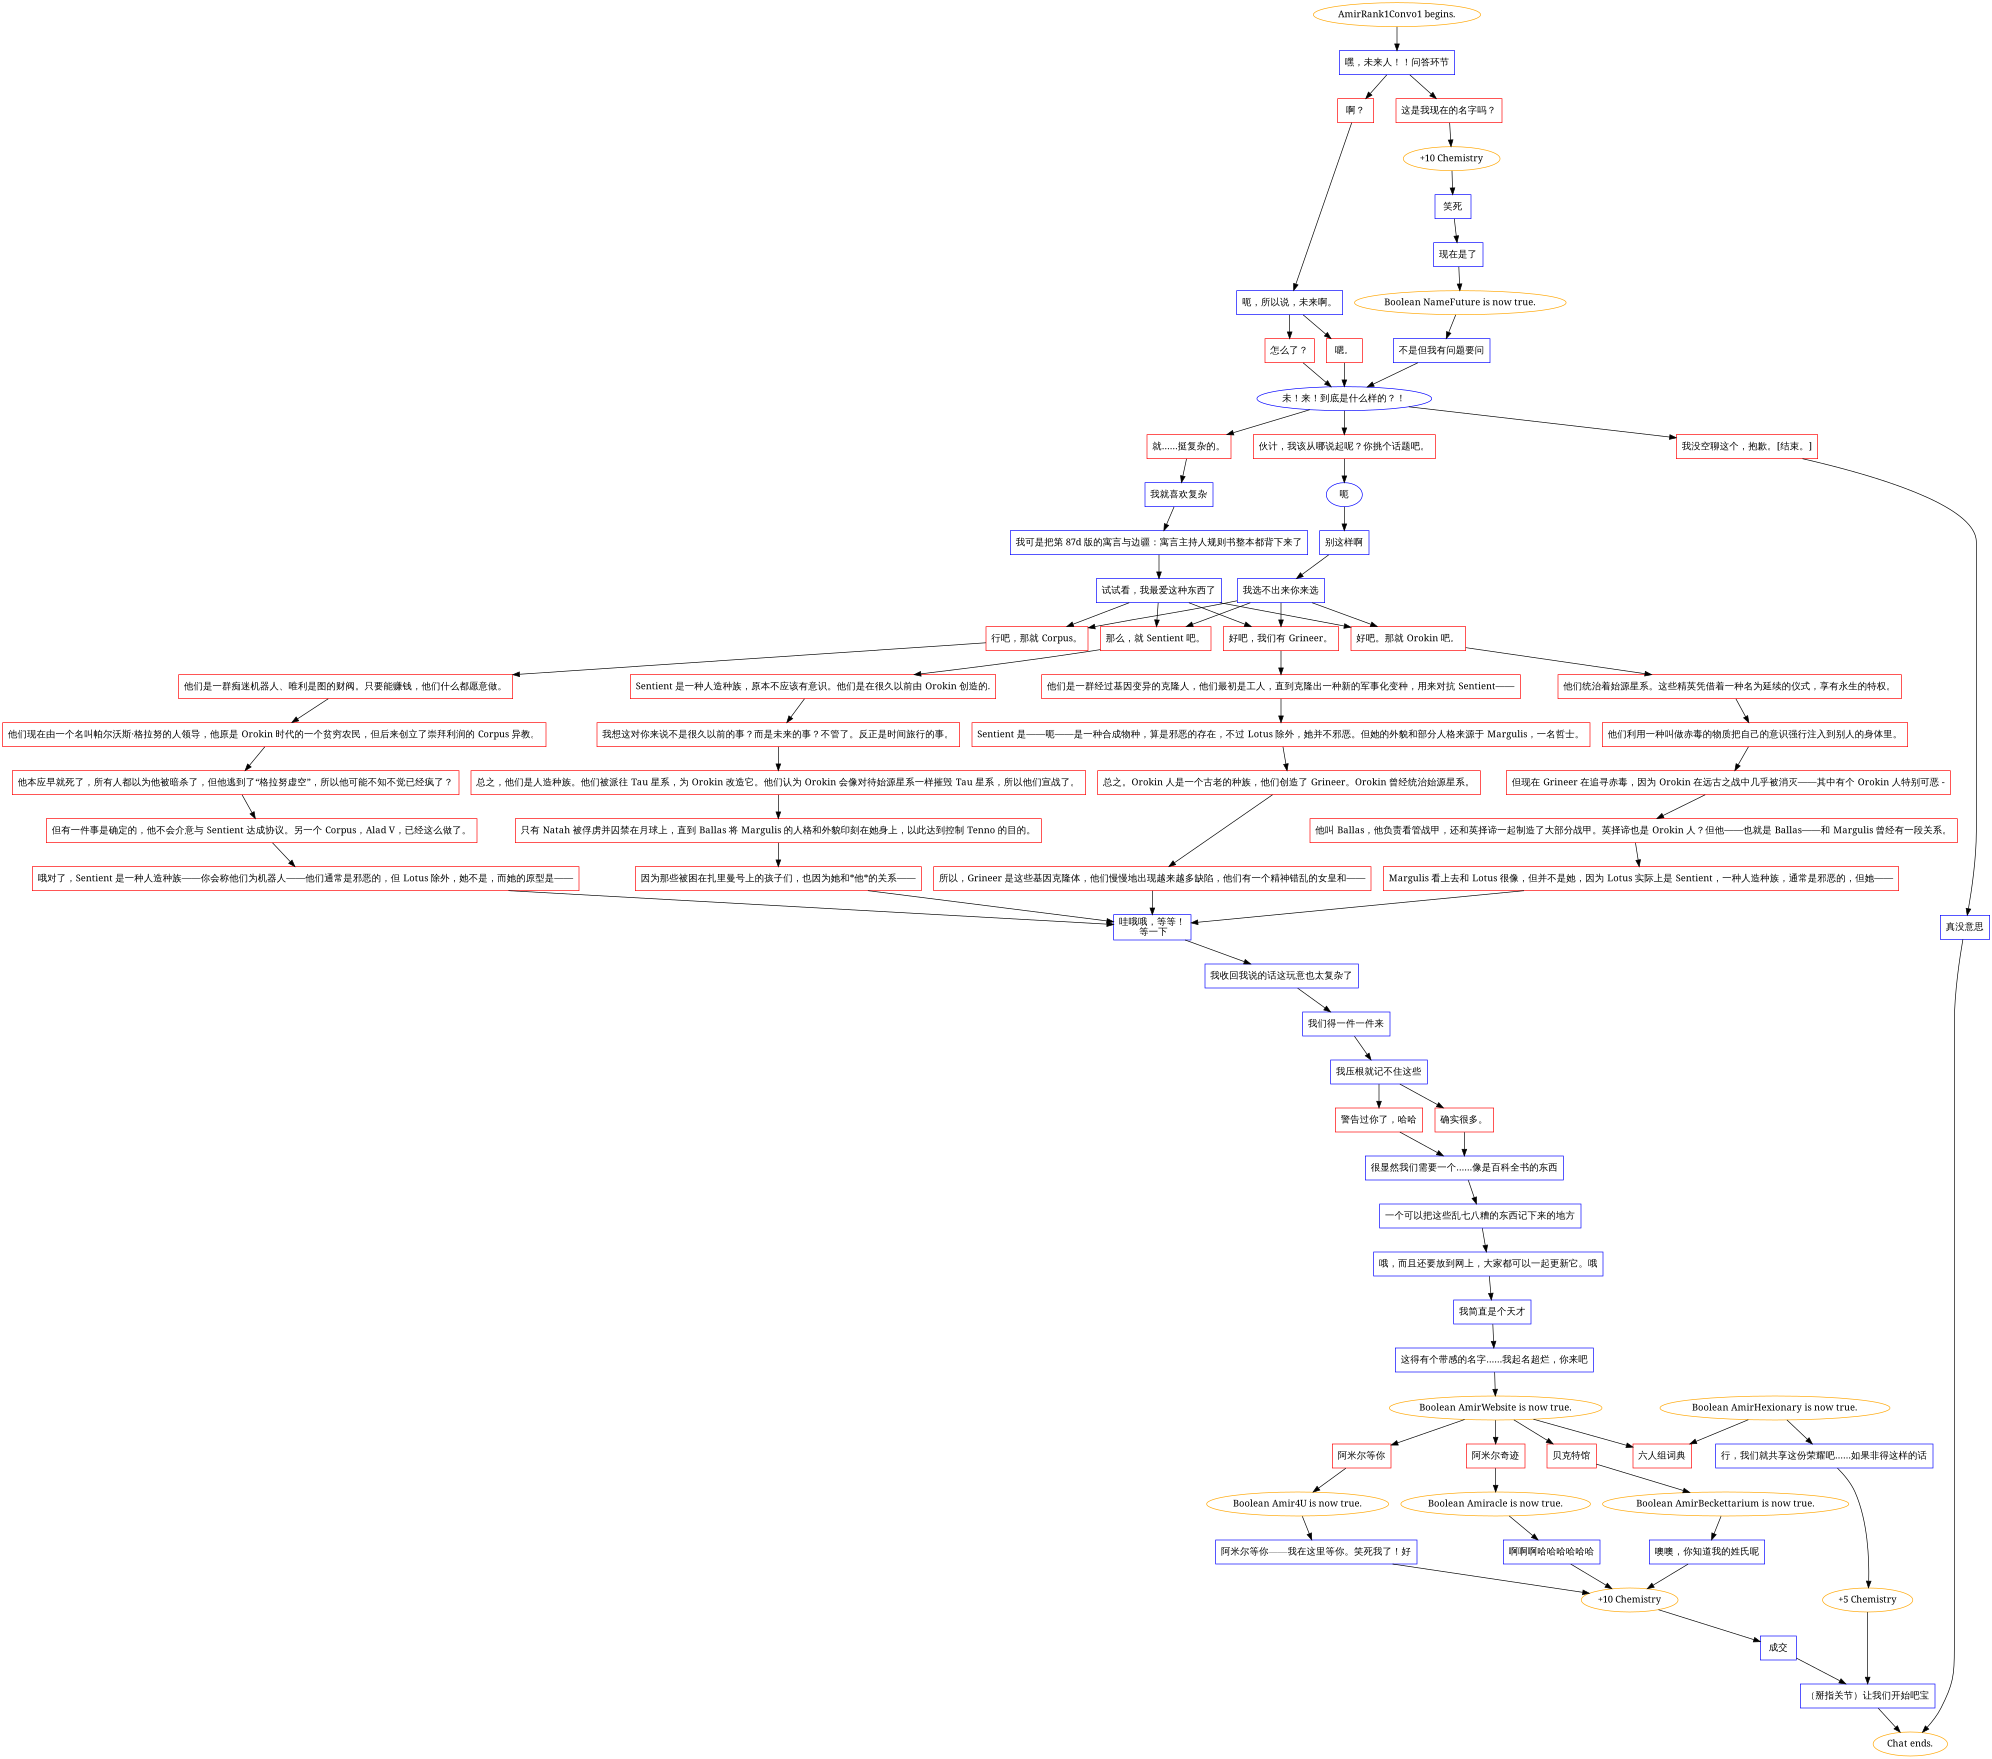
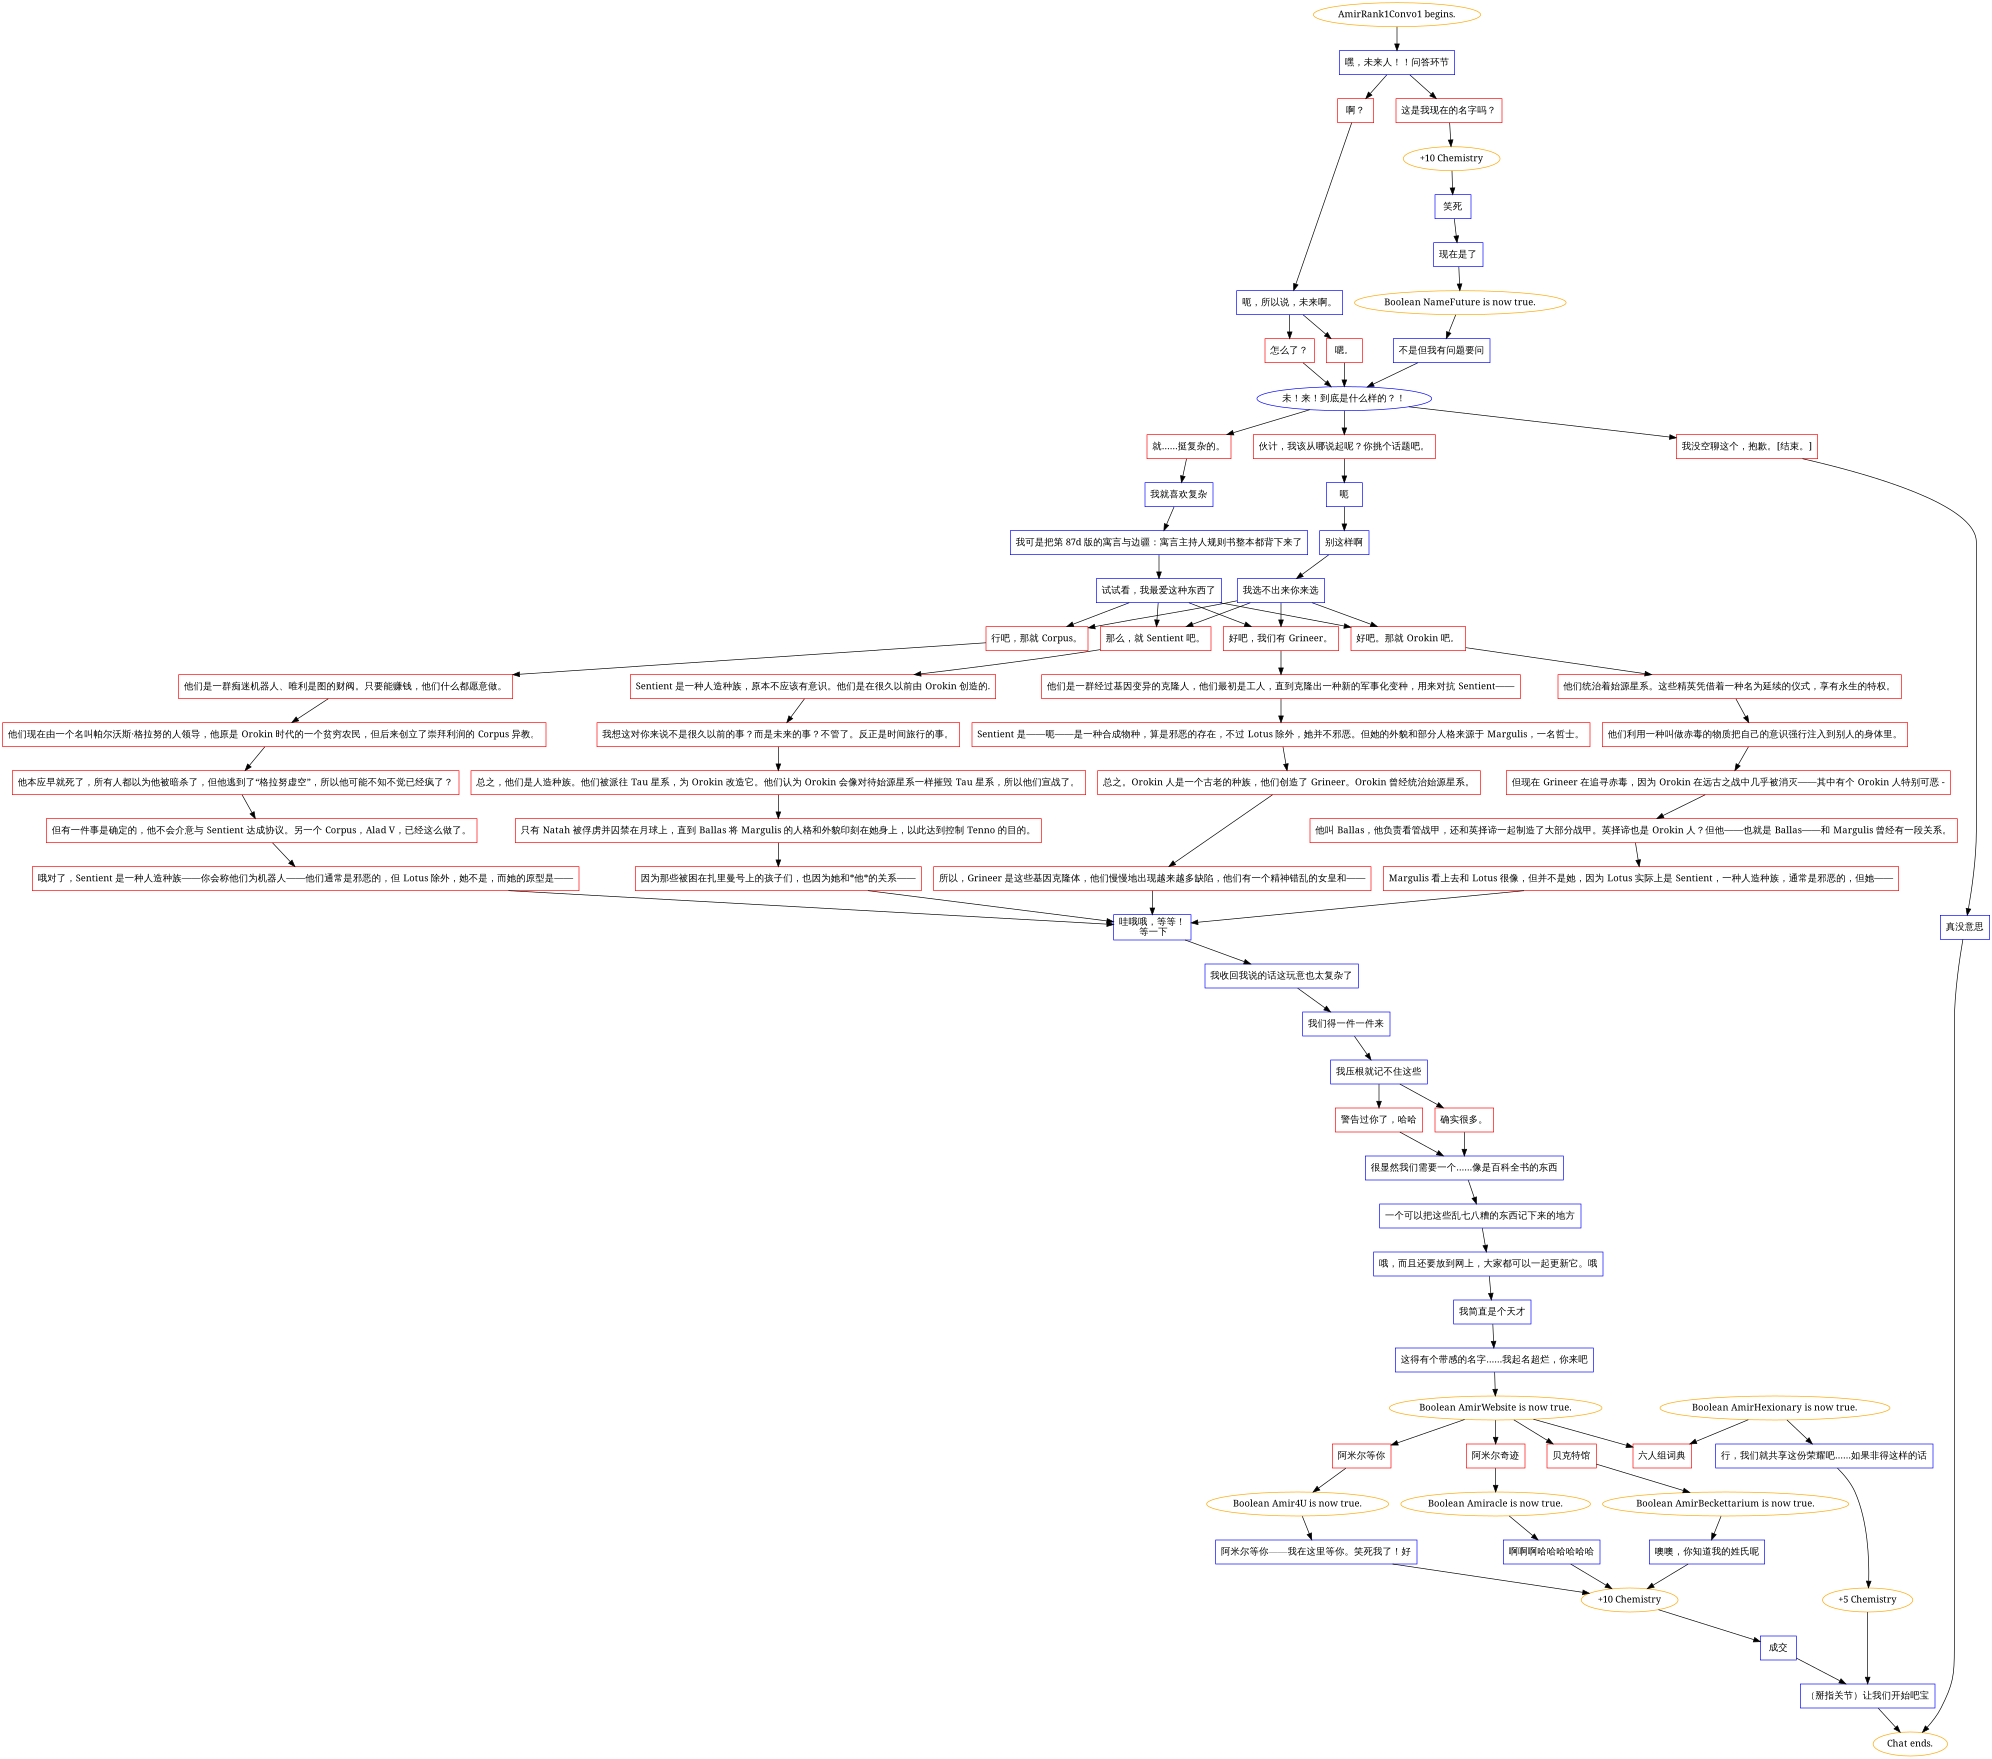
node "呃": shape ellipse -> box
